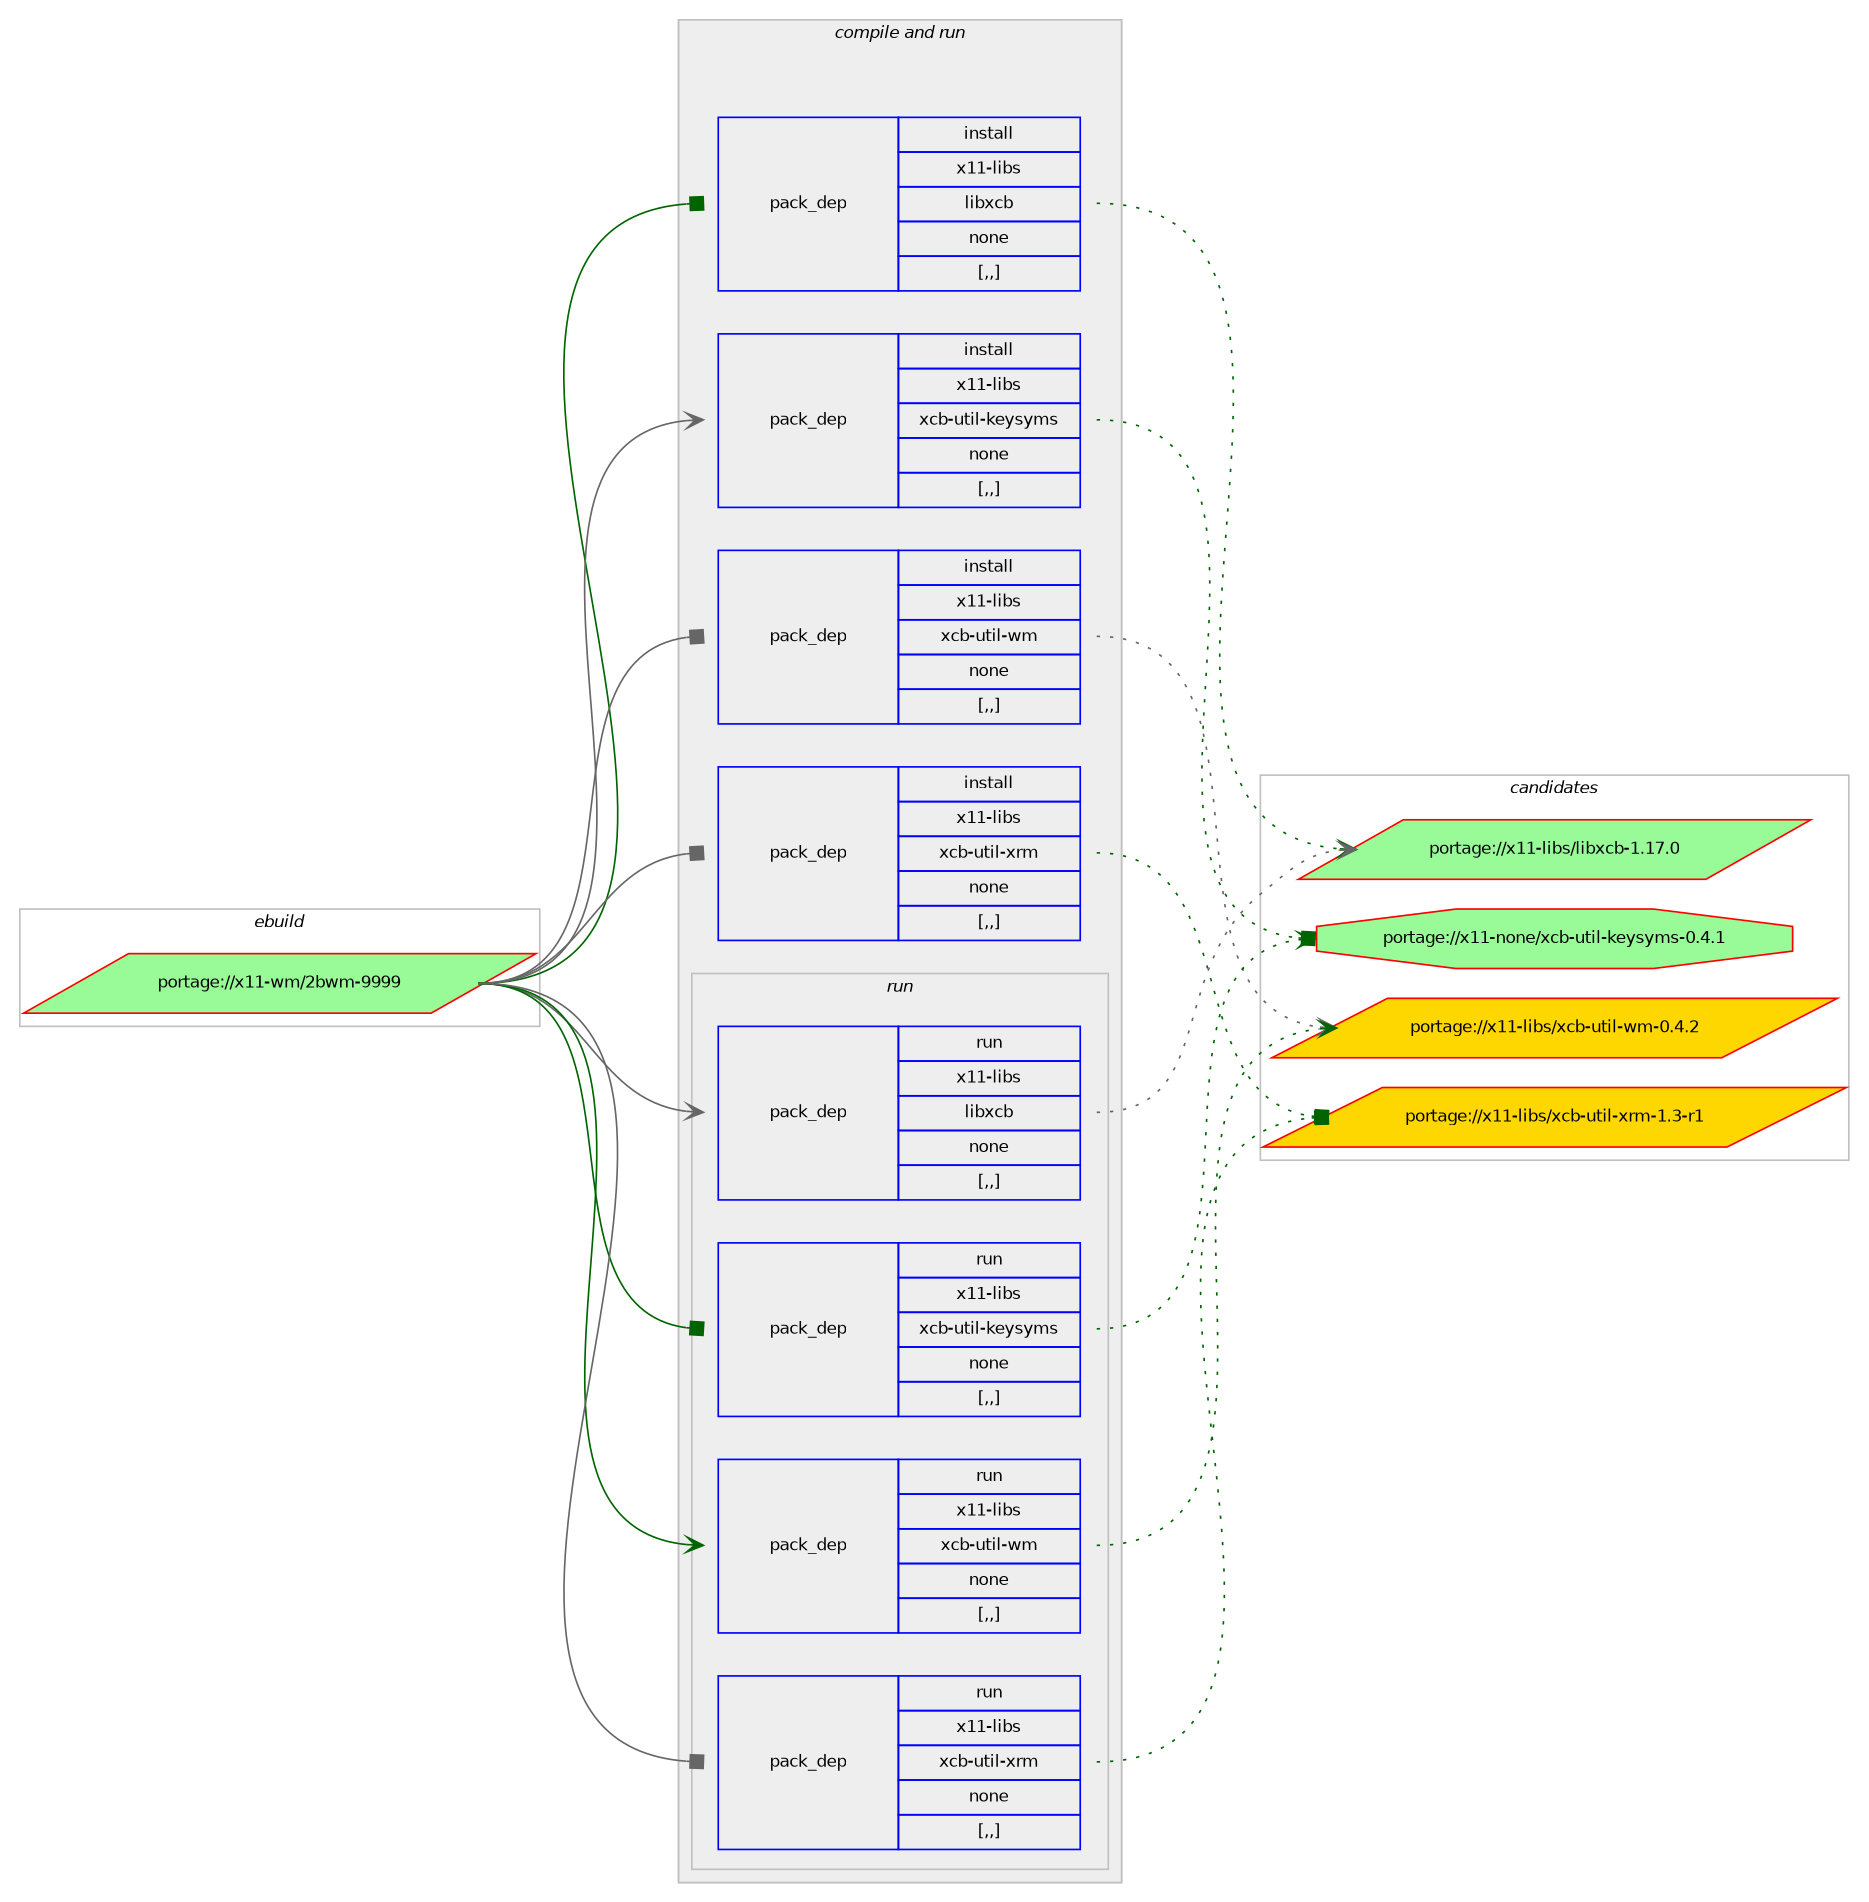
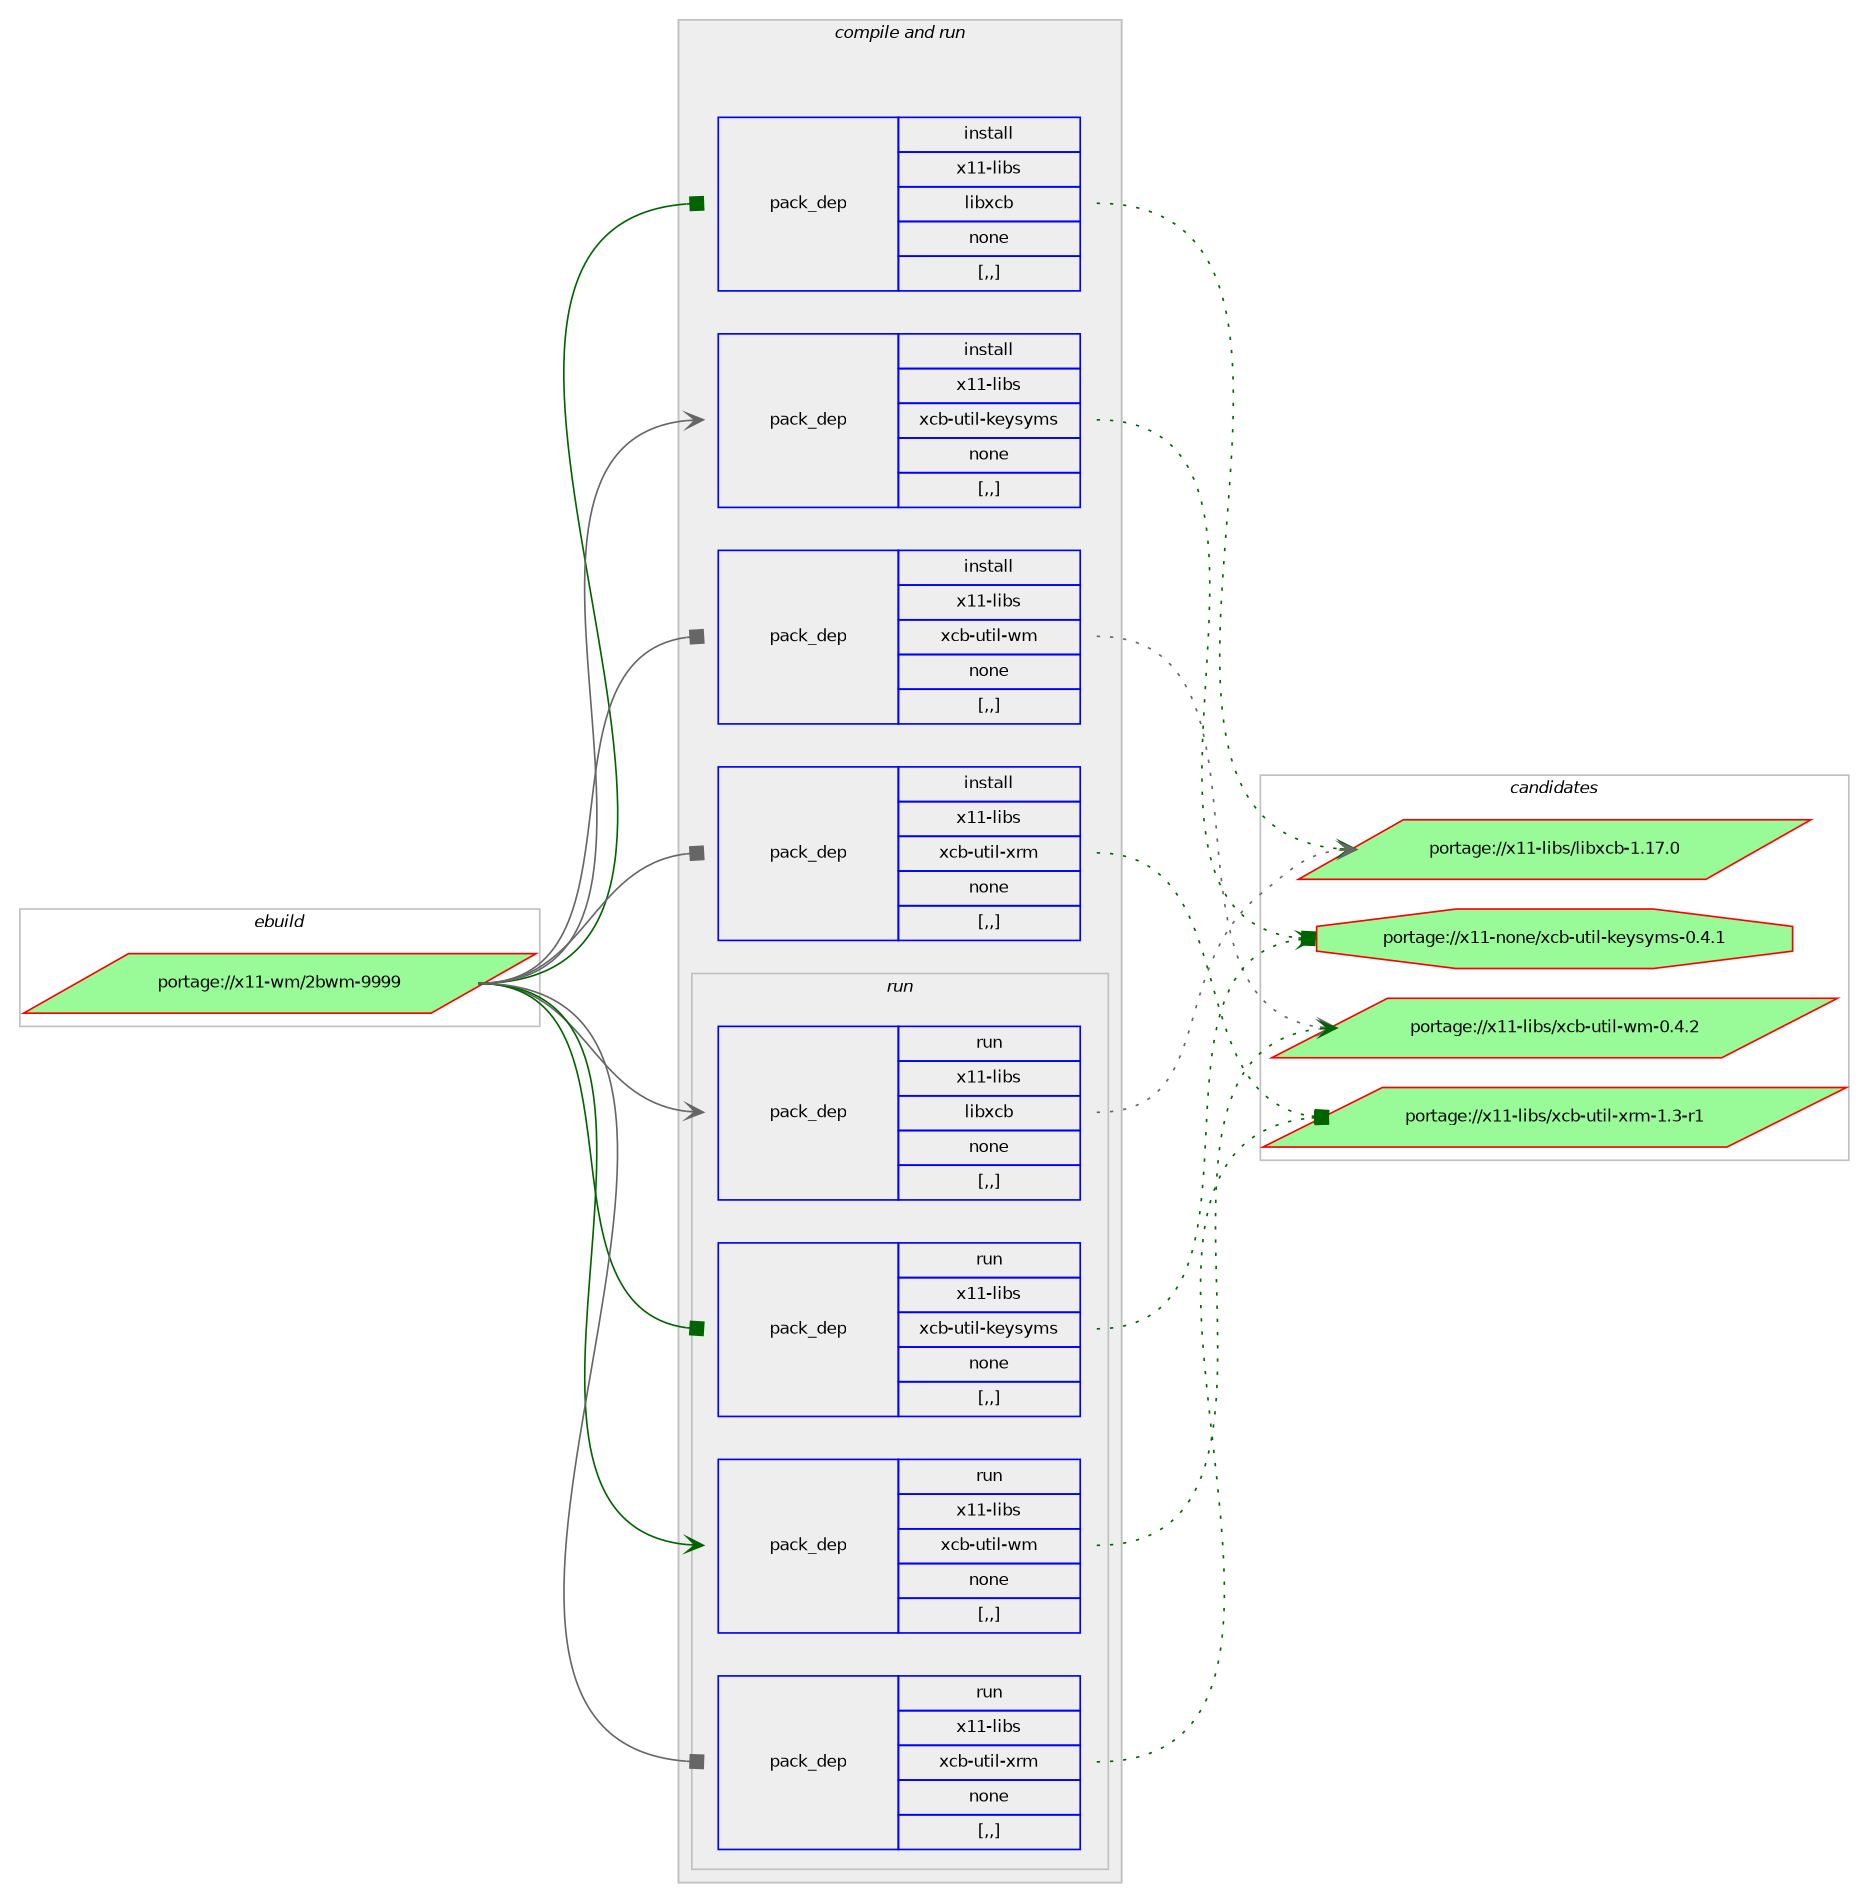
node "portage://x11-libs/xcb-util-wm-0.4.2": fillcolor gold -> palegreen
node "portage://x11-libs/xcb-util-xrm-1.3-r1": fillcolor gold -> palegreen
